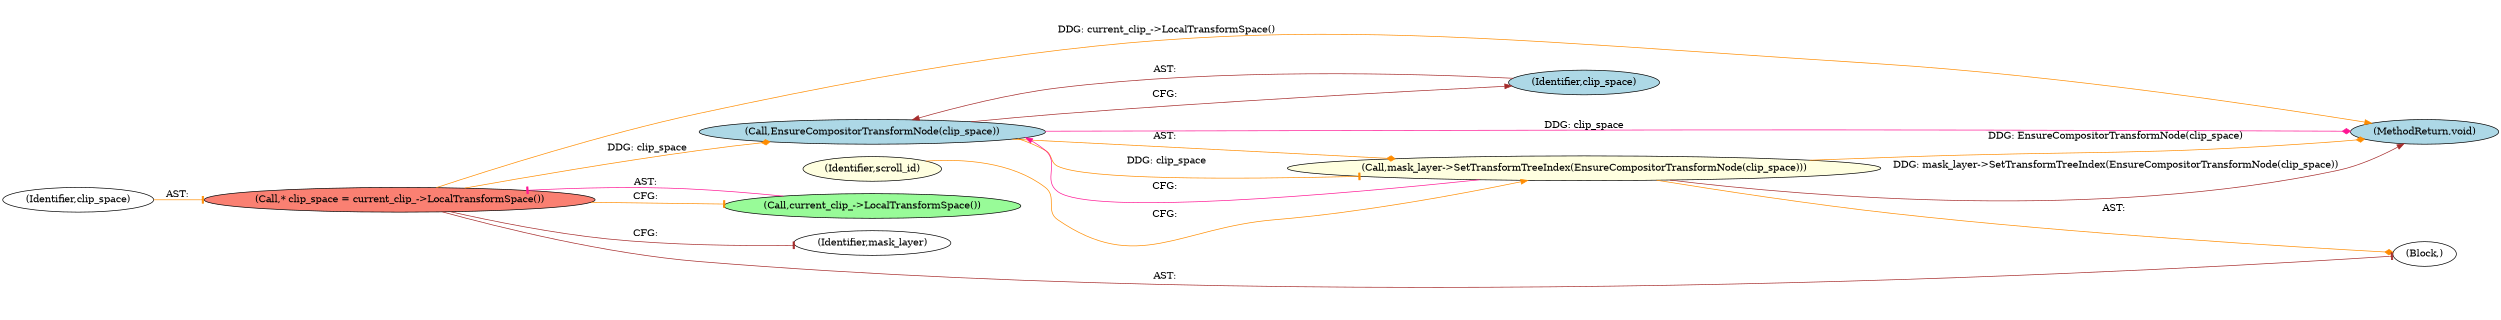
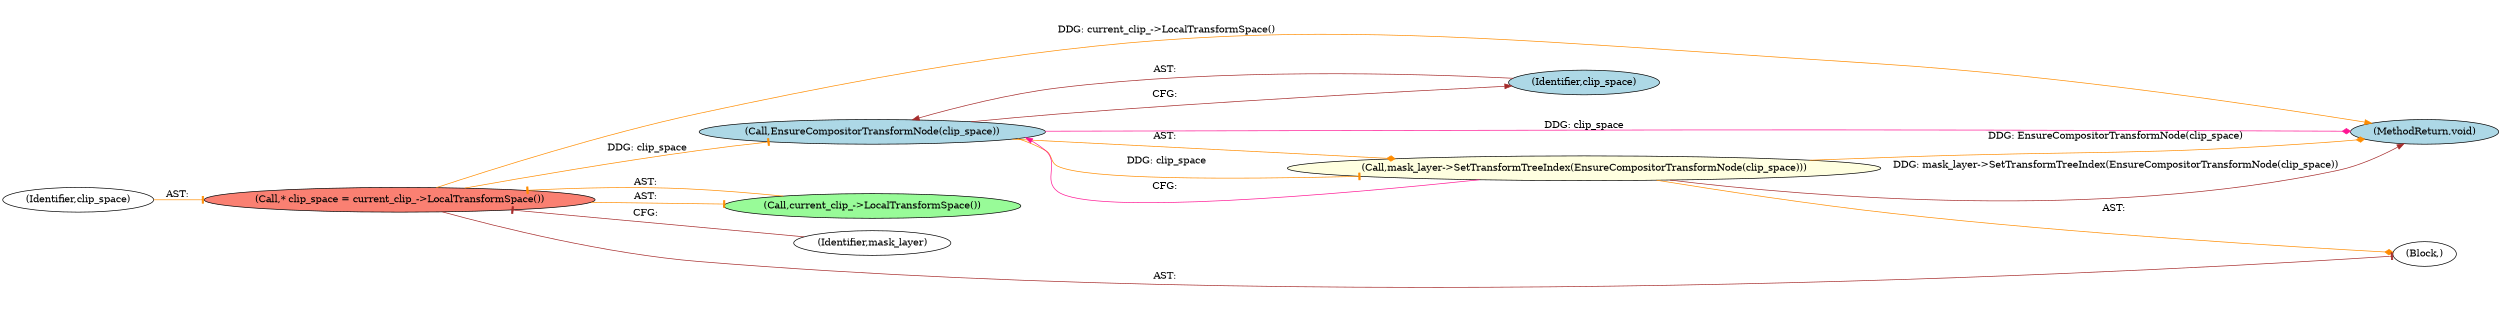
edge "(Call,* clip_space = current_clip_->LocalTransformSpace())" -> "(Call,EnsureCompositorTransformNode(clip_space))": arrowhead diamond -> tee
node "(Identifier,scroll_id)": removed
edge "(Call,current_clip_->LocalTransformSpace())" -> "(Call,* clip_space = current_clip_->LocalTransformSpace())": color deeppink -> darkorange
edge "(Call,* clip_space = current_clip_->LocalTransformSpace())" -> "(Call,current_clip_->LocalTransformSpace())": label "CFG: " -> "AST: "
edge "(Call,* clip_space = current_clip_->LocalTransformSpace())" -> "(Identifier,mask_layer)": reversed
